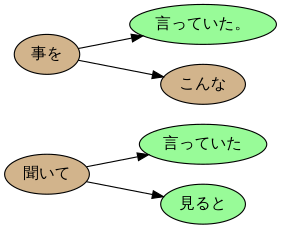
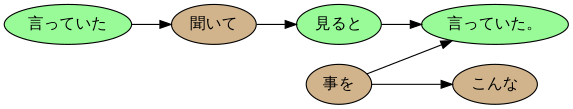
edge "見ると" -> "言っていた。": added
edge "聞いて" -> "言っていた": reversed
